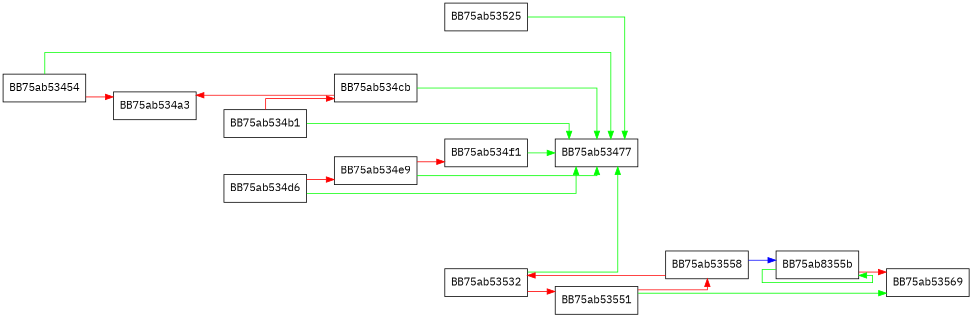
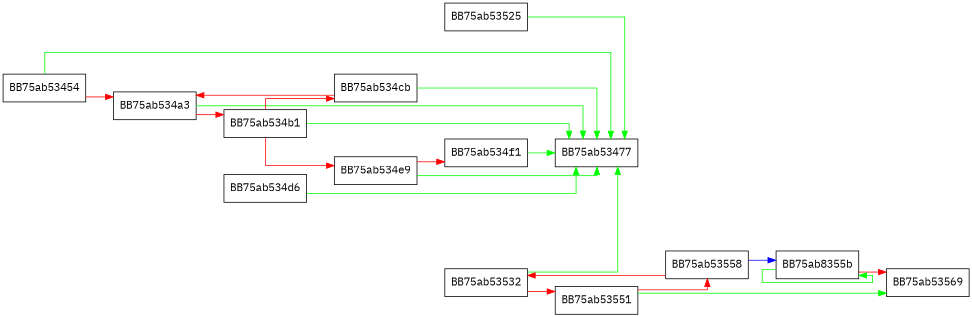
edge "BB75ab534a3" -> "BB75ab53477": added
edge "BB75ab534a3" -> "BB75ab534b1": added
edge "BB75ab534d6" -> "BB75ab534e9": now "BB75ab534b1" -> "BB75ab534e9"
